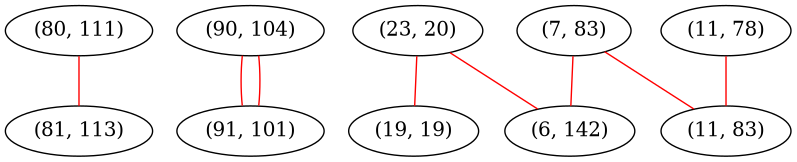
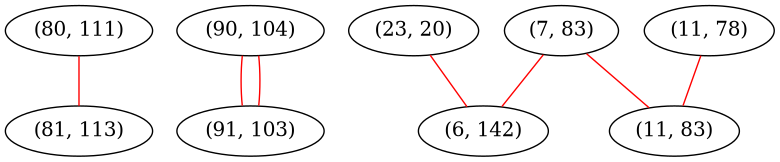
node "(91, 101)": label "(91, 101)" -> "(91, 103)"
node "(19, 19)": removed
